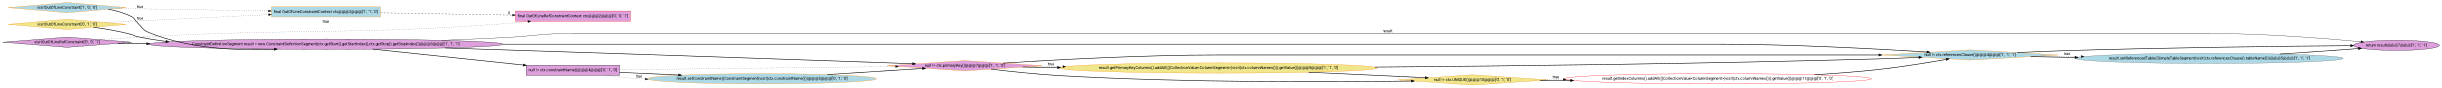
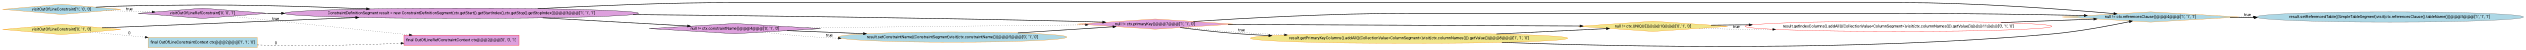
edge "visitOutOfLineConstraint['1', '0', '0']" -> "final OutOfLineConstraintContext ctx@@@2@@@['1', '1', '0']": now "visitOutOfLineConstraint['1', '0', '0']" -> "visitOutOfLineRefConstraint['0', '0', '1']"
edge "visitOutOfLineConstraint['0', '1', '0']" -> "final OutOfLineConstraintContext ctx@@@2@@@['1', '1', '0']": label "true" -> "0"
node "return result@@@7@@@['1', '1', '1']": removed
node "null != ctx.constraintName()@@@4@@@['0', '1', '0']": shape box -> diamond
